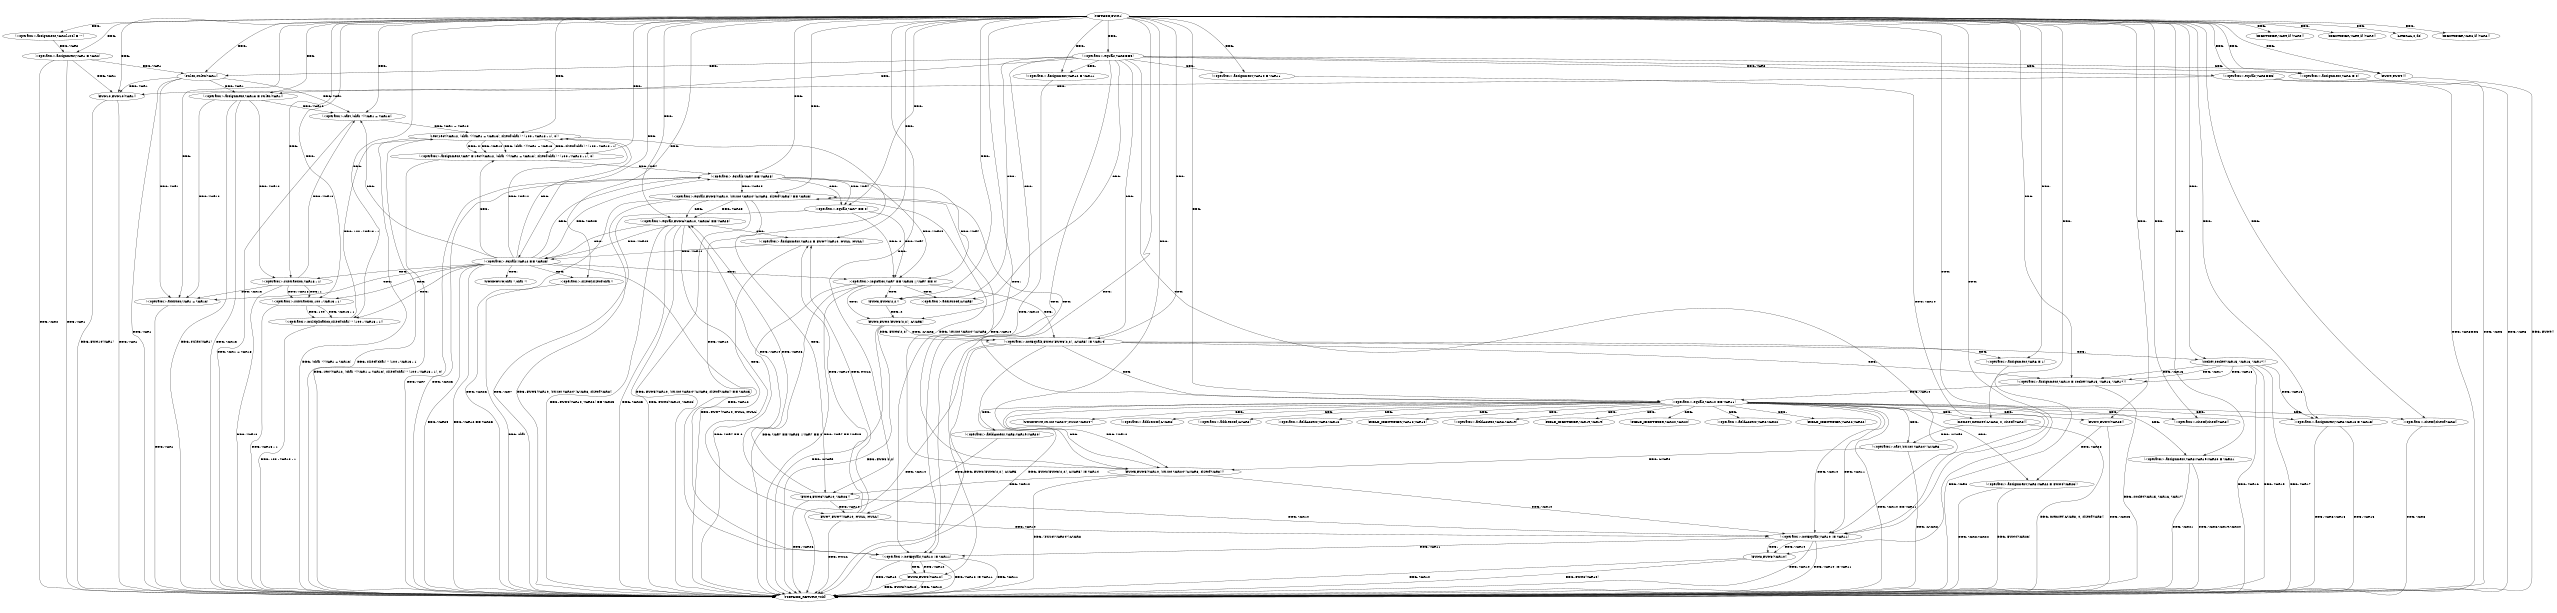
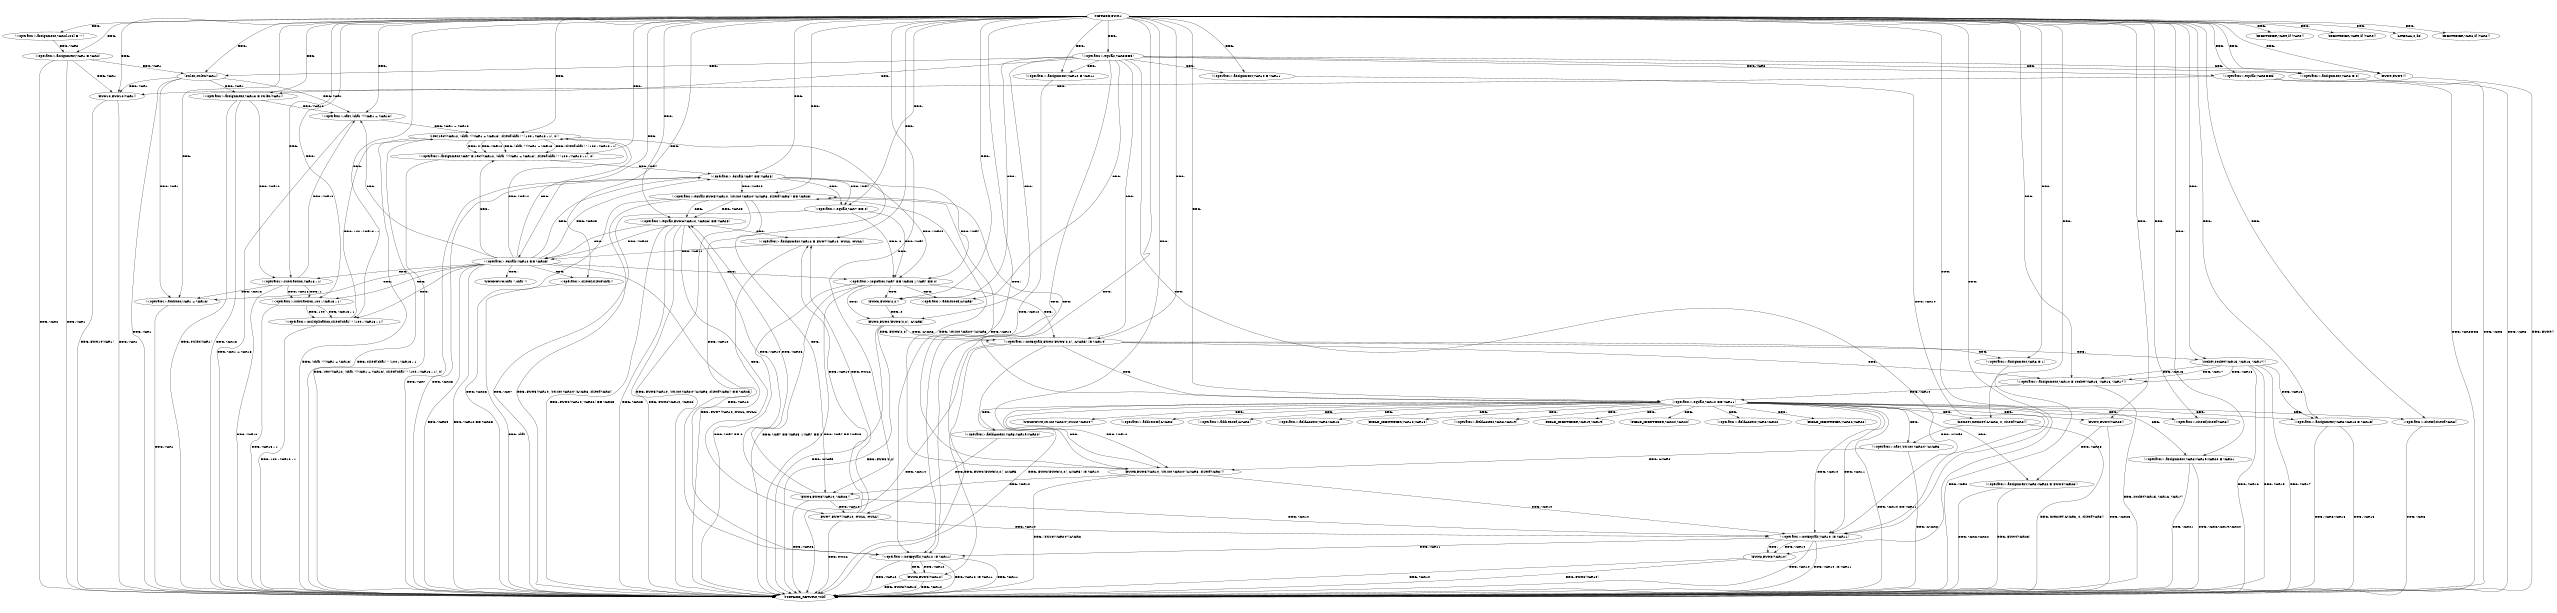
edge "(<operator>.assignment,VAR13 = strlen(VAR1))" -> "(<operator>.addition,VAR1 + VAR13)": removed, label "DDG: VAR13"
